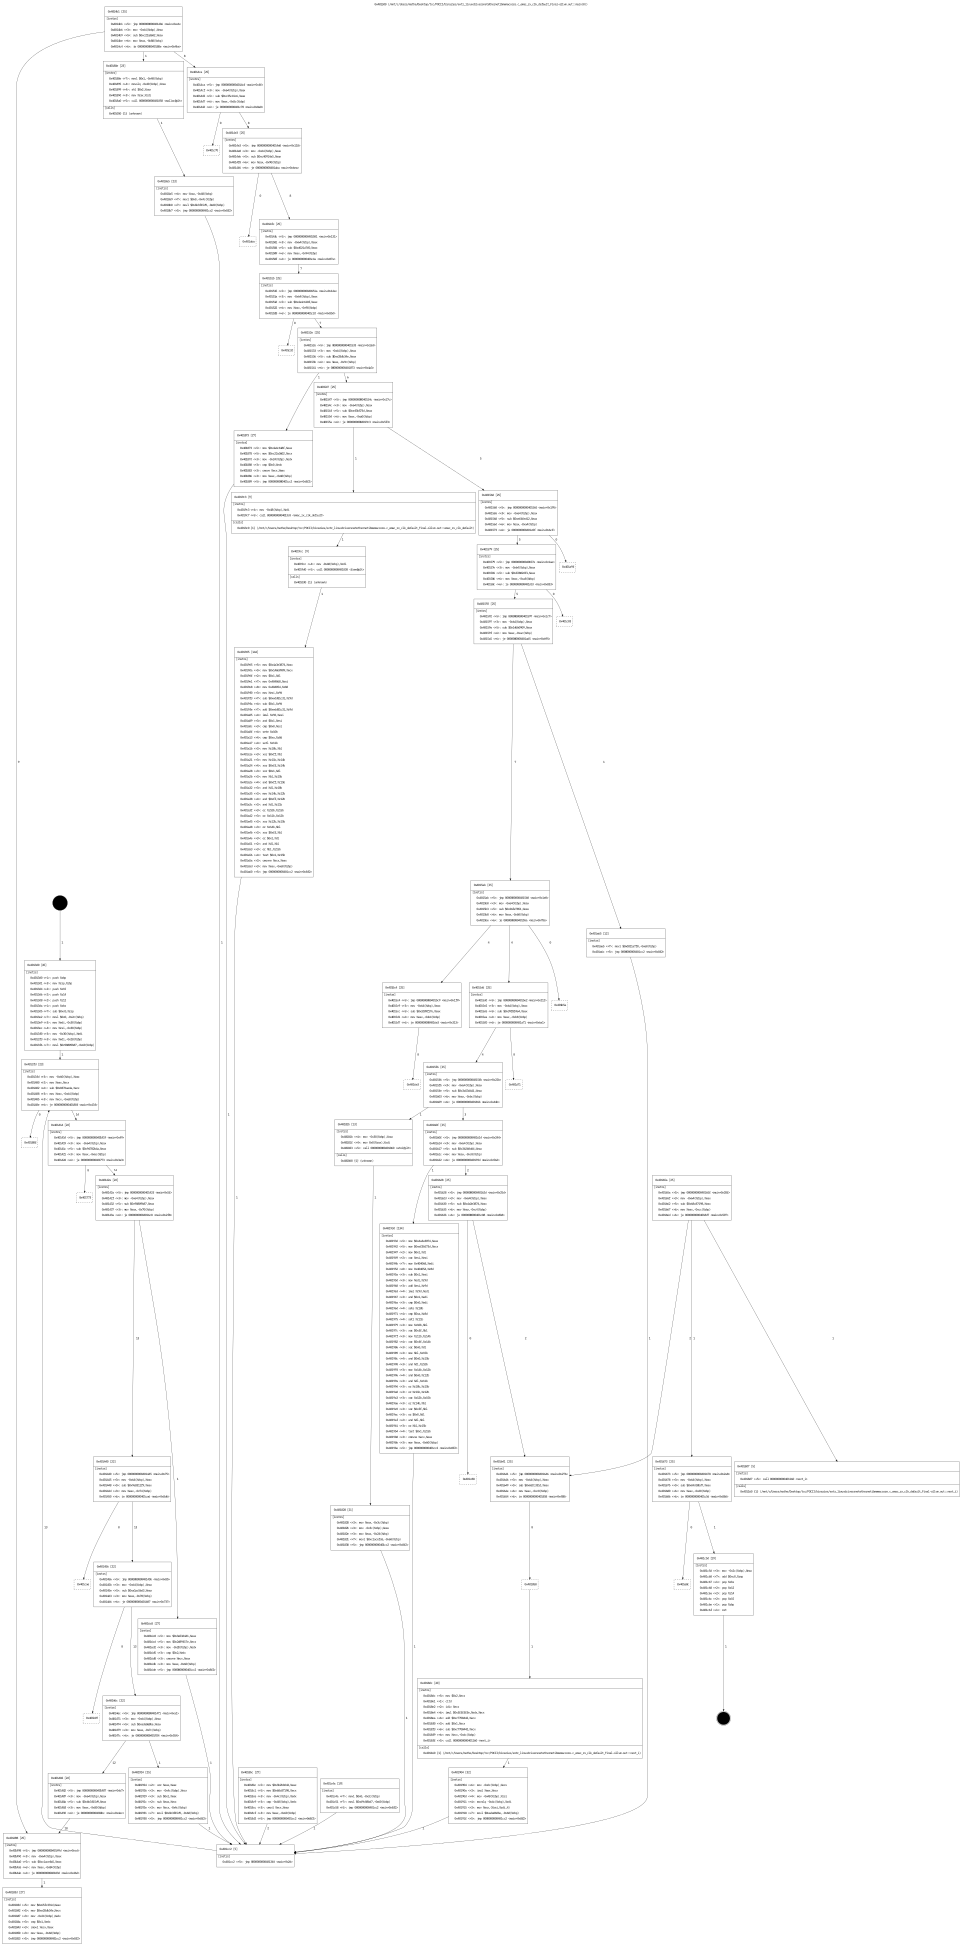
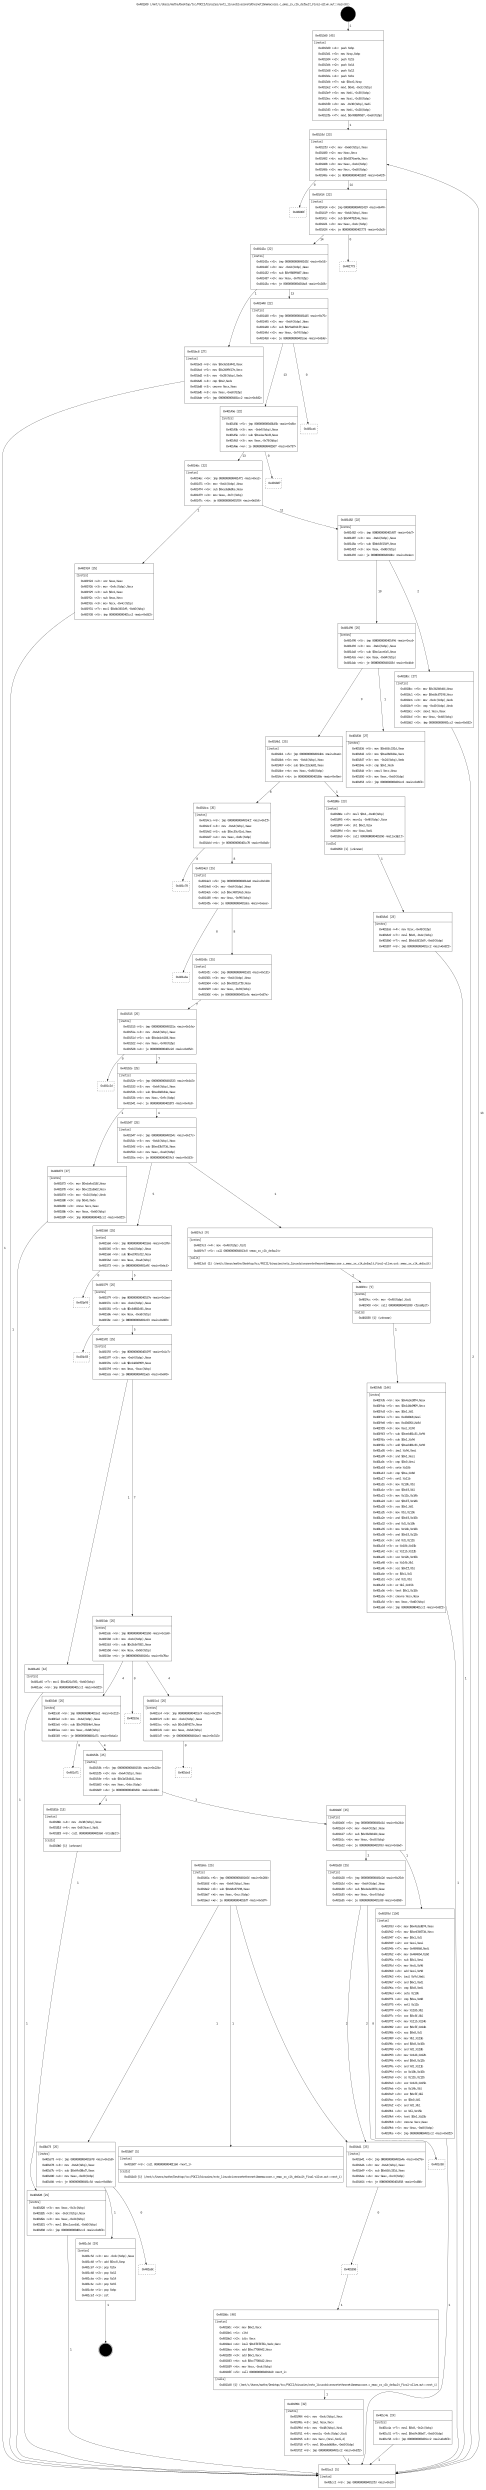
edge "0x401482 [22]" -> "0x4018bc [27]": added, label "2"
edge "0x4014b1 [25]" -> "0x401498 [25]": reversed
